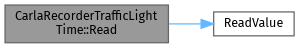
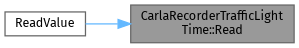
edge "CarlaRecorderTrafficLight Time::Read" -> "ReadValue": reversed
